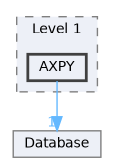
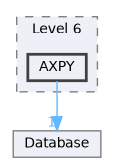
cluster "Level 1": label "Level 1" -> "Level 6"
